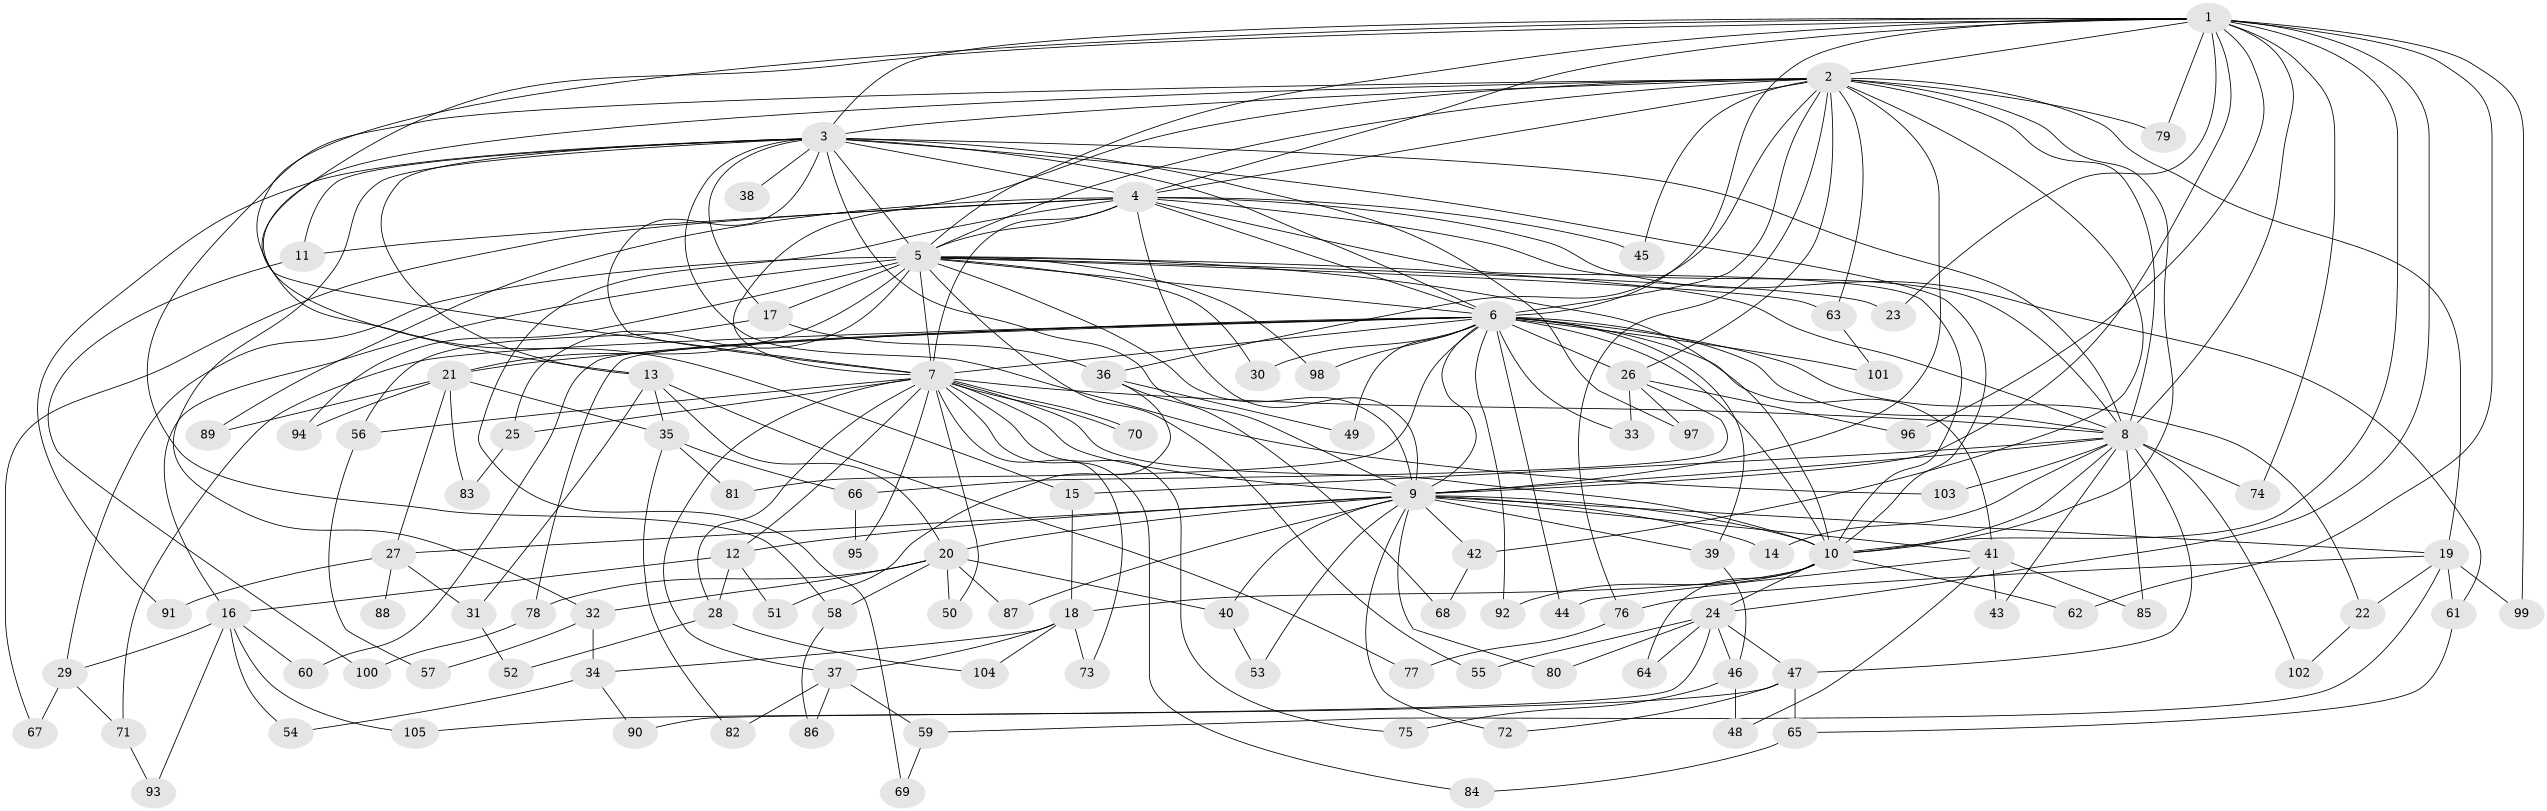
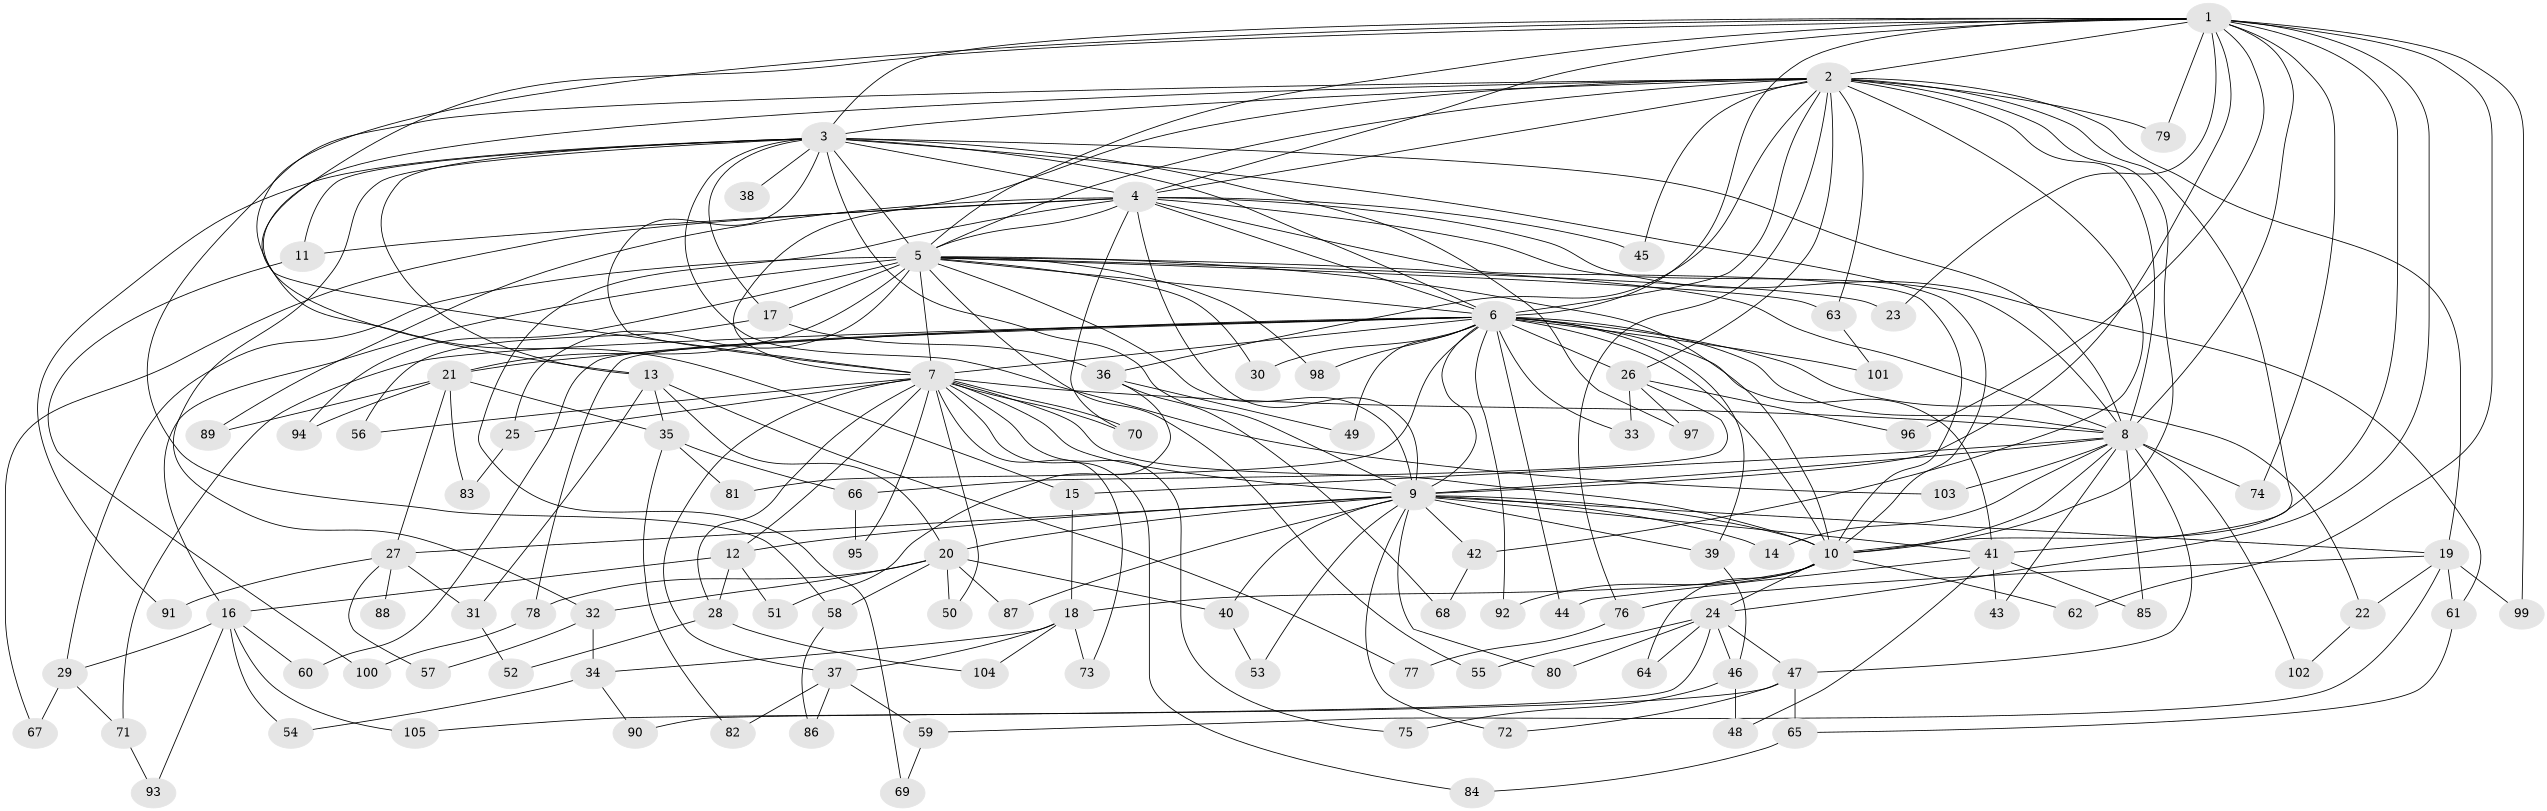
edge "4" -- "7": now "4" -- "70"
edge "2" -- "9": now "2" -- "41"
edge "56" -- "57": now "27" -- "57"
